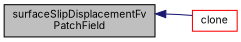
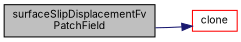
edge "clone" -> "surfaceSlipDisplacementFv PatchField": reversed
